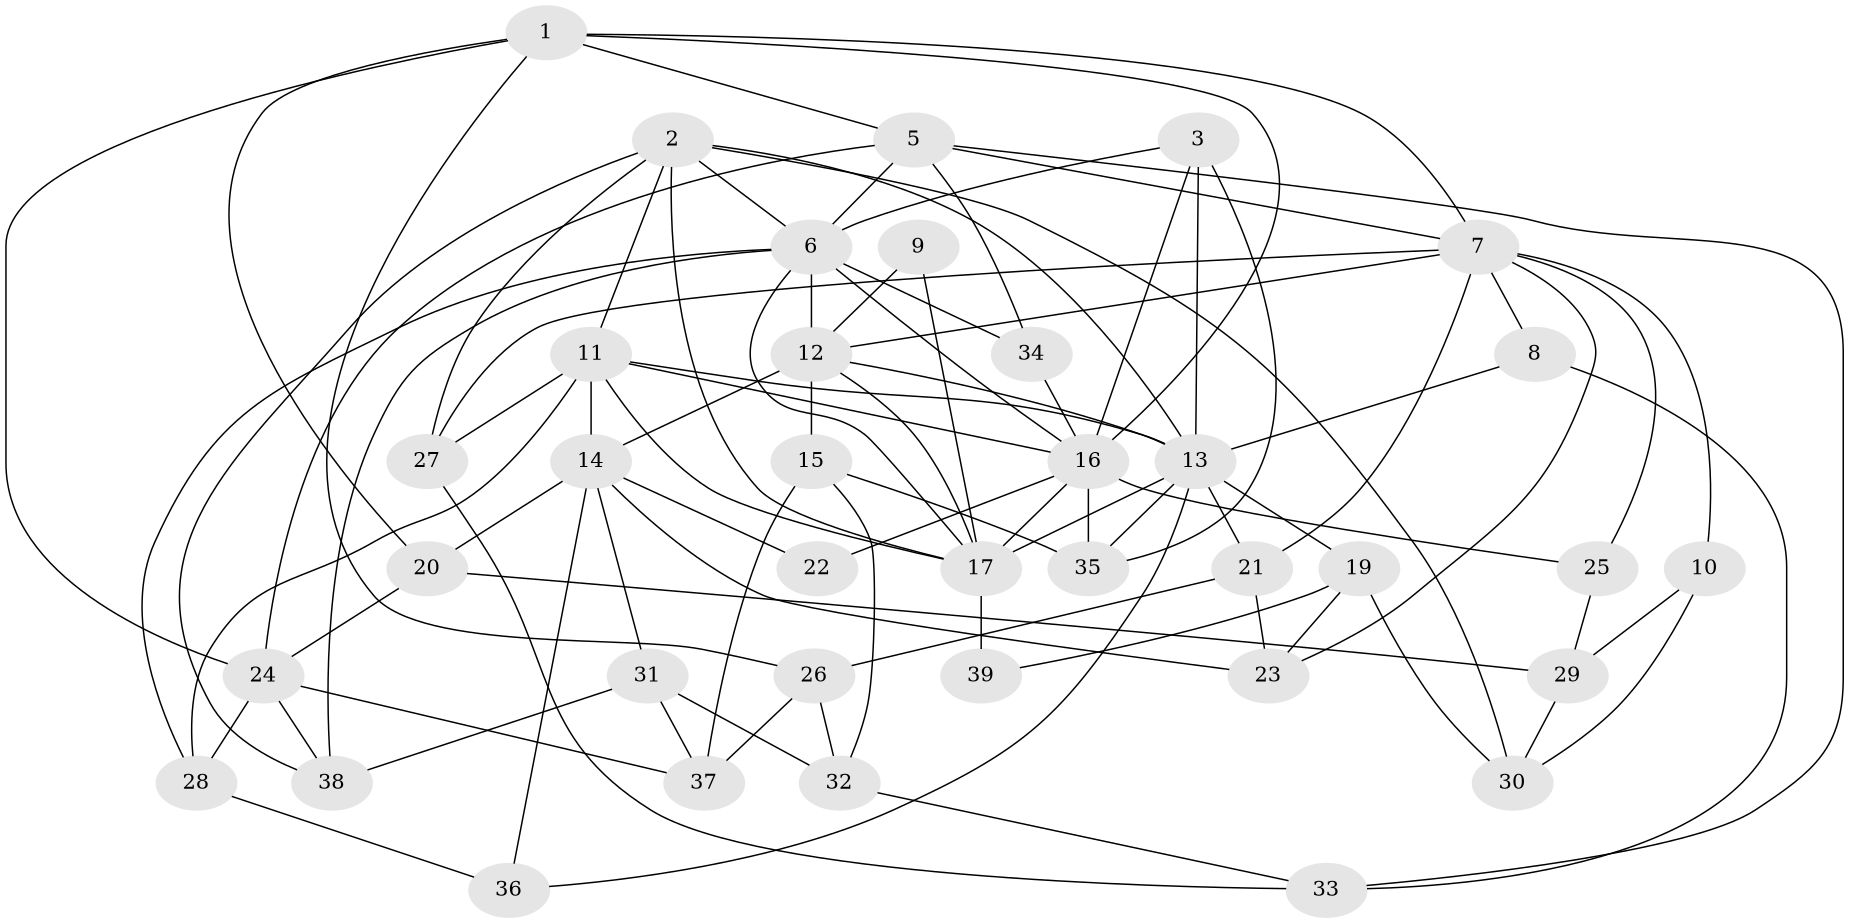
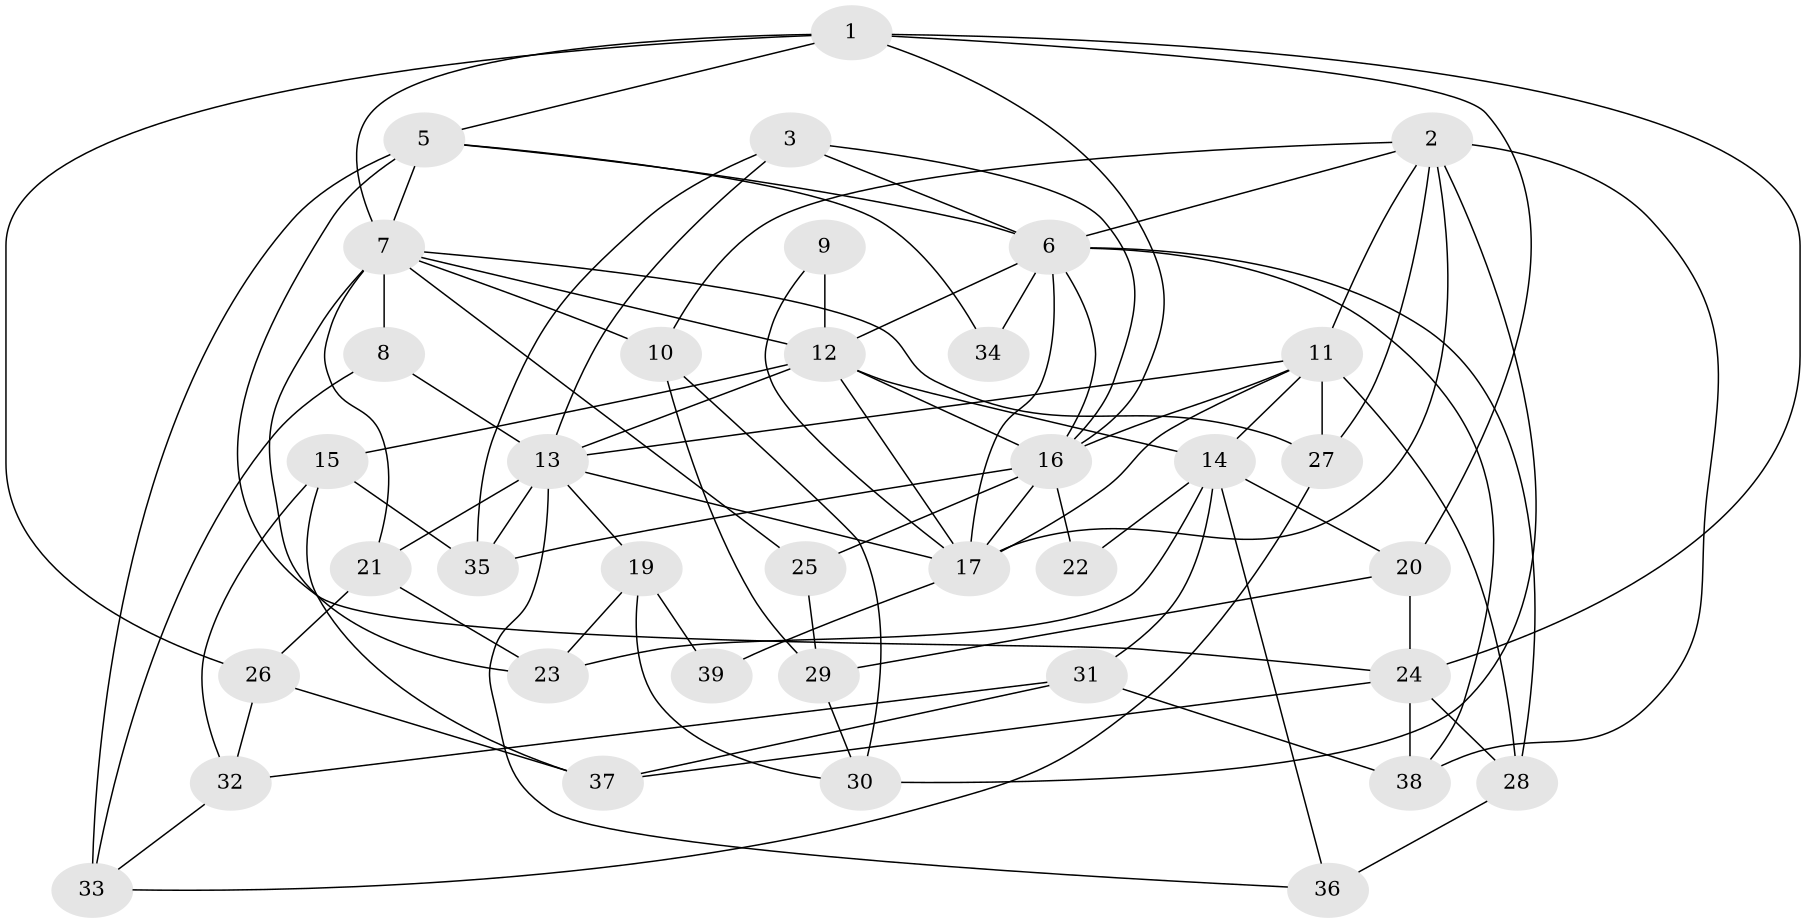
edge "2" -- "13": now "2" -- "10"
edge "34" -- "16": now "12" -- "16"
